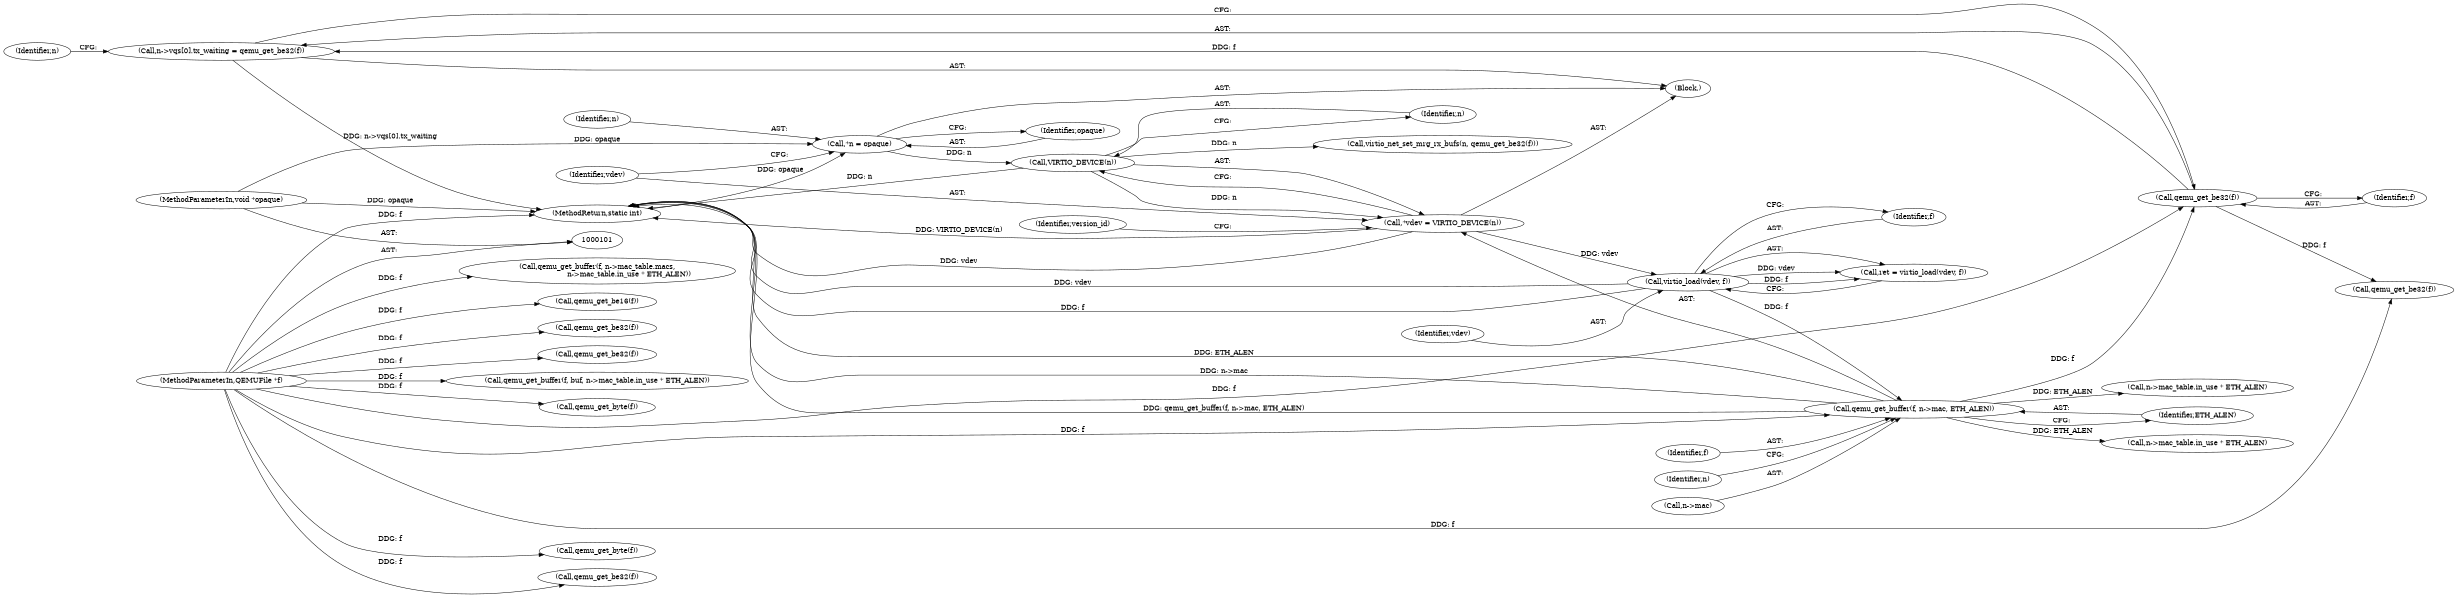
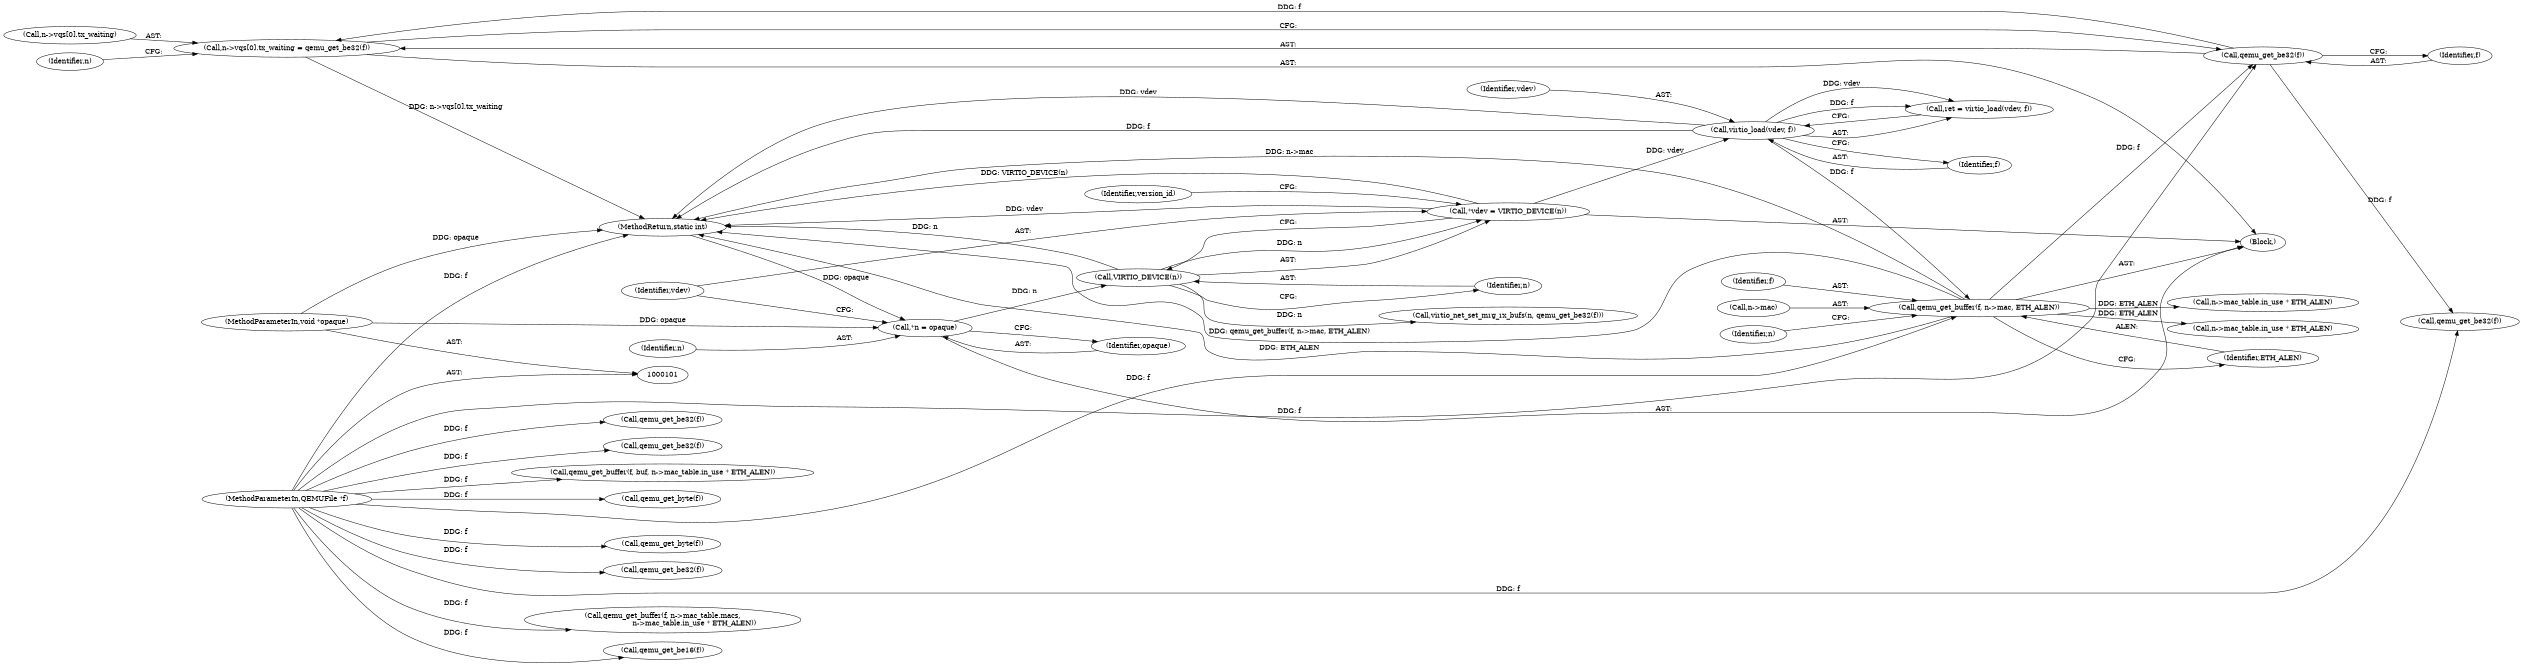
node "(Call,n->vqs[0].tx_waiting)": added
edge "(Call,qemu_get_buffer(f, n->mac, ETH_ALEN))" -> "(Call,*vdev = VIRTIO_DEVICE(n))": now "(Call,qemu_get_buffer(f, n->mac, ETH_ALEN))" -> "(Block,)"
edge "(Identifier,ETH_ALEN)" -> "(Call,qemu_get_buffer(f, n->mac, ETH_ALEN))": label "AST: " -> "ALEN: "
